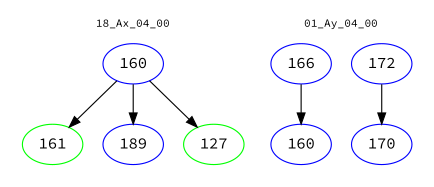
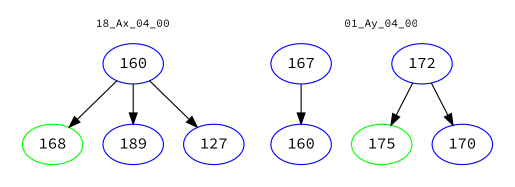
node "166": label "166" -> "167"
node "161": label "161" -> "168"
node "127": color green -> blue
node "175": added
